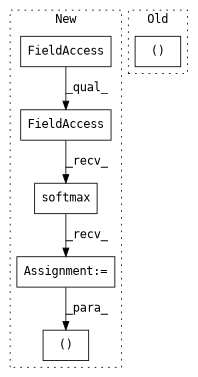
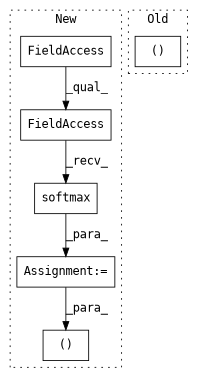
edge "softmax" -> "Assignment:=": label "_recv_" -> "_para_"
